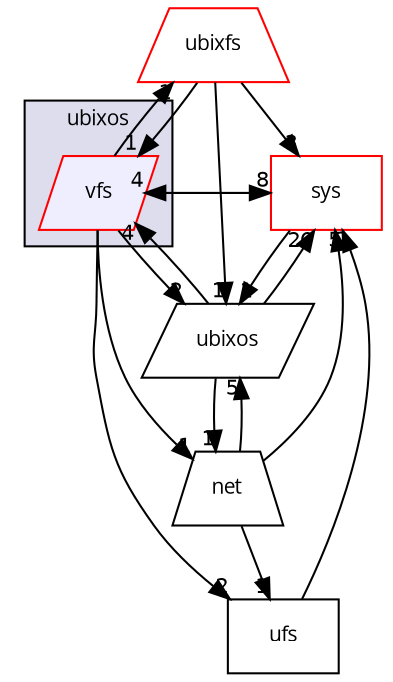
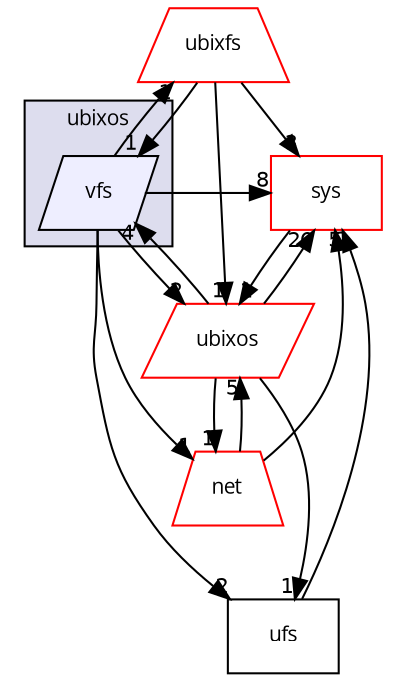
node "vfs": color red -> black
edge "sys" -> "vfs": removed
node "ubixos": color black -> red
node "net": color black -> red
edge "net" -> "ufs": now "ubixos" -> "ufs"
